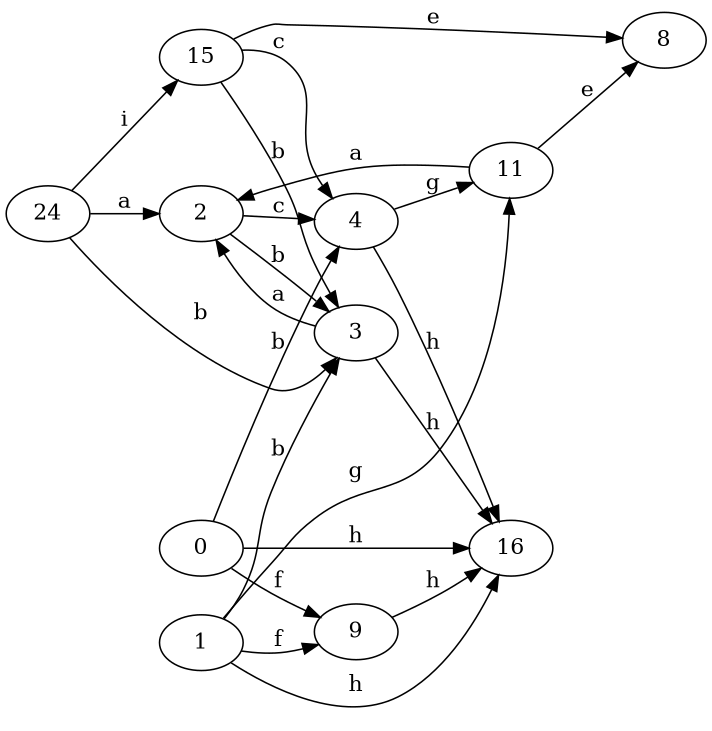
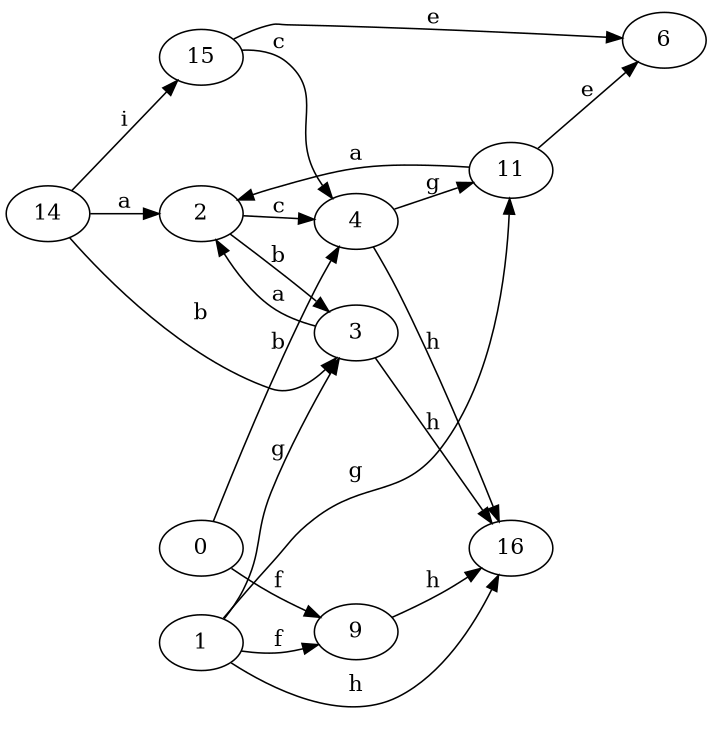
node "8": label "8" -> "6"
edge "15" -> "3": removed, label "b"
node "24": label "24" -> "14"
edge "1" -> "3": label "b" -> "g"
edge "0" -> "16": removed, label "h"
